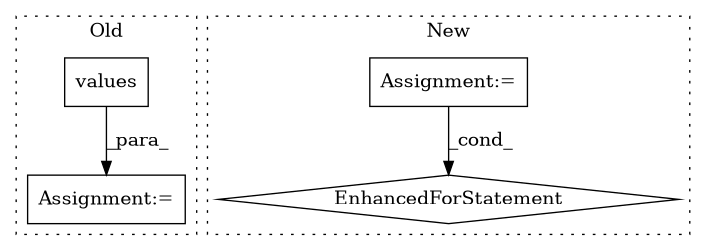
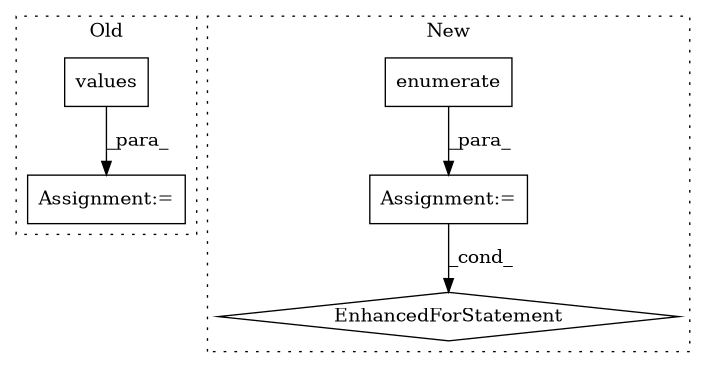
node "enumerate": added
